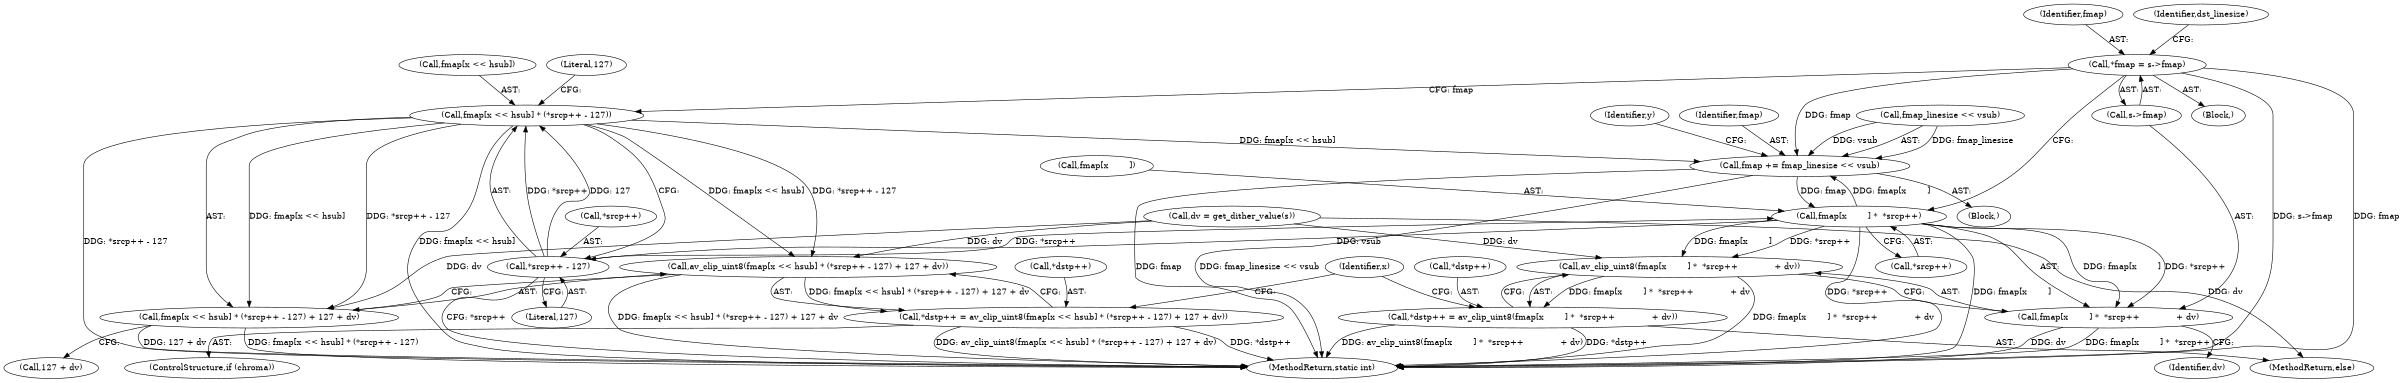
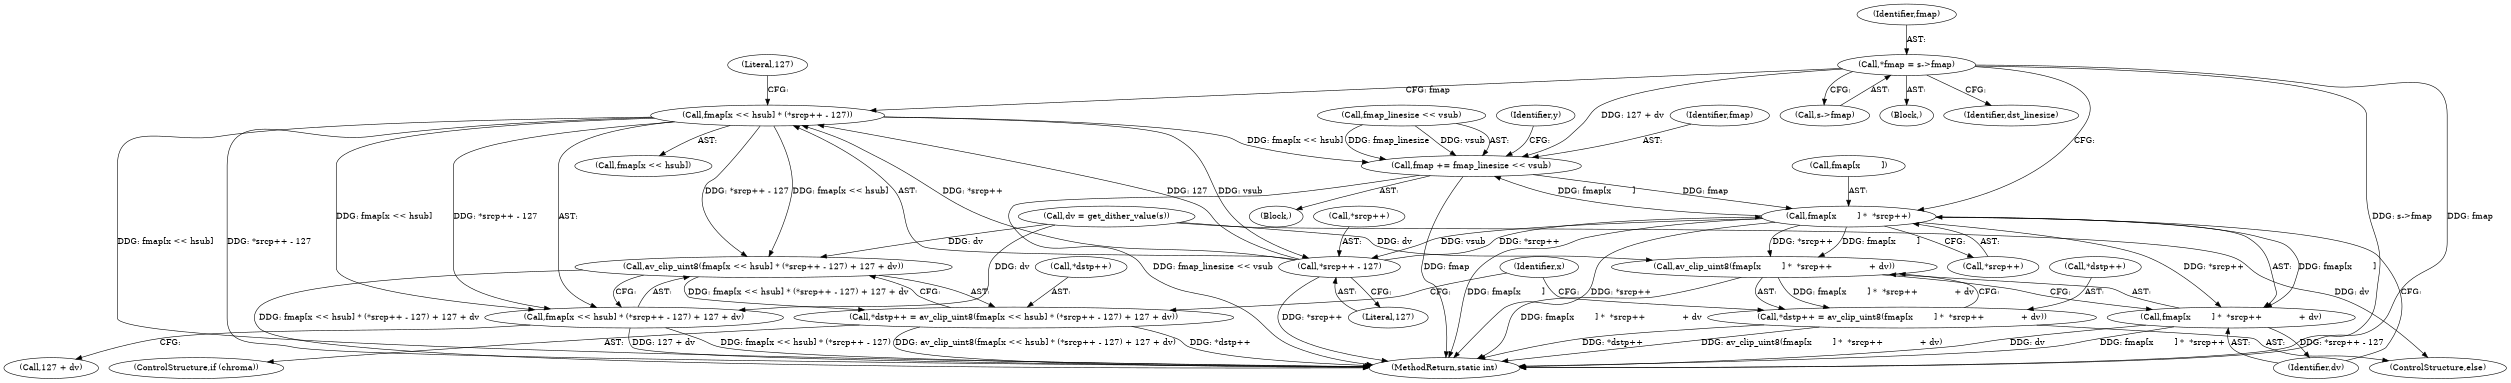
edge "(Identifier,dst_linesize)" -> "(Call,*fmap = s->fmap)": reversed
edge "(Call,fmap[x << hsub])" -> "(Call,fmap[x << hsub] * (*srcp++ - 127))": reversed
edge "(Call,*fmap = s->fmap)" -> "(Call,s->fmap)": label "AST: " -> "CFG: "
edge "(Call,*fmap = s->fmap)" -> "(Call,fmap += fmap_linesize << vsub)": label "DDG: fmap" -> "DDG: 127 + dv"
edge "(Call,fmap[x << hsub] * (*srcp++ - 127))" -> "(Call,*srcp++ - 127)": label "CFG: " -> "DDG: vsub"
edge "(Call,s->fmap)" -> "(Call,fmap[x        ] *  *srcp++              + dv)": now "(Identifier,dv)" -> "(Call,fmap[x        ] *  *srcp++              + dv)"
edge "(Identifier,dv)" -> "(Call,fmap[x        ] *  *srcp++)": added, label "CFG:"
edge "(Call,*srcp++ - 127)" -> "(MethodReturn,static int)": label "CFG: *srcp++" -> "DDG: *srcp++"
edge "(Call,fmap[x        ] *  *srcp++              + dv)" -> "(Identifier,dv)": label "CFG: " -> "DDG: *srcp++ - 127"
node "(MethodReturn,else)": label "(MethodReturn,else)" -> "(ControlStructure,else)"
